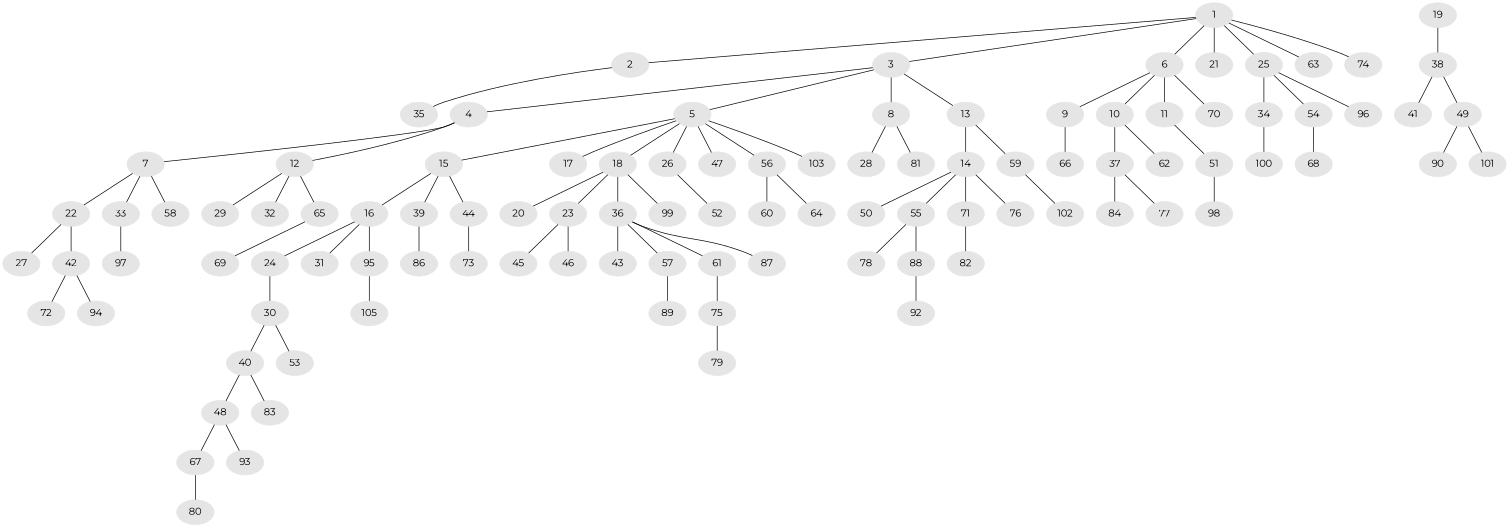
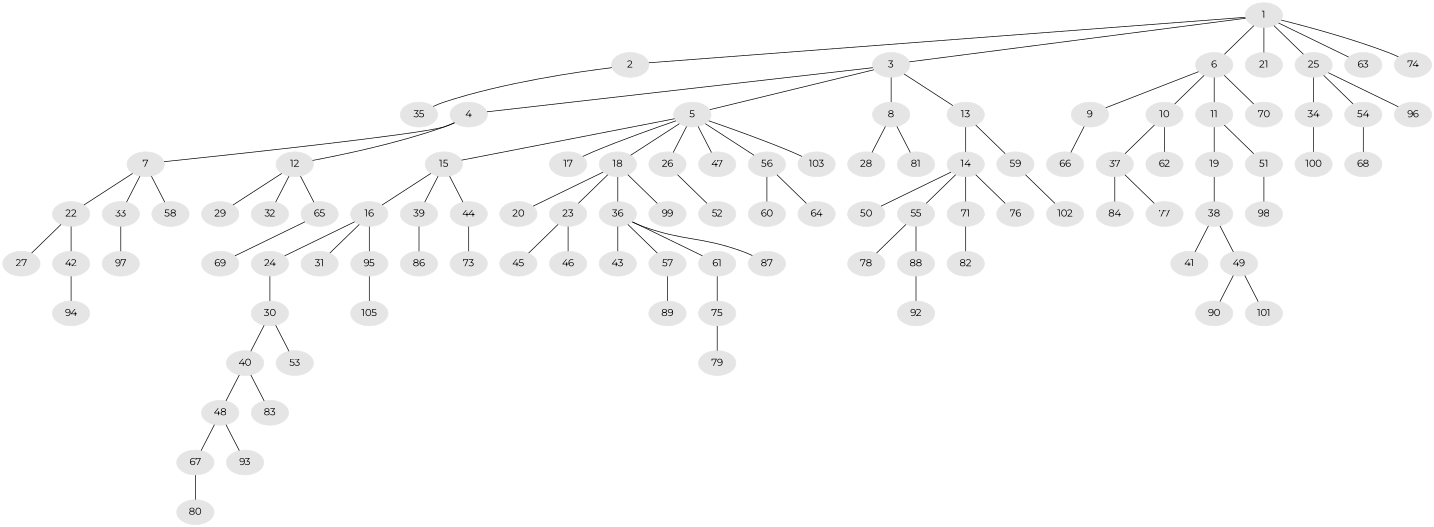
edge "11" -- "19": added
node "72": removed
